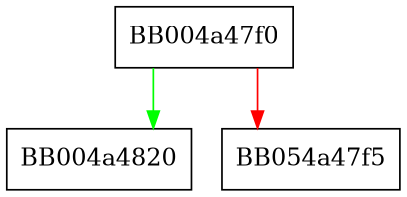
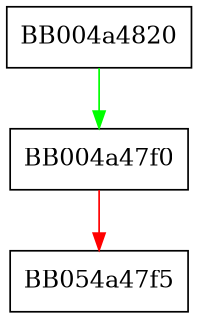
edge "BB004a47f0" -> "BB004a4820": reversed
